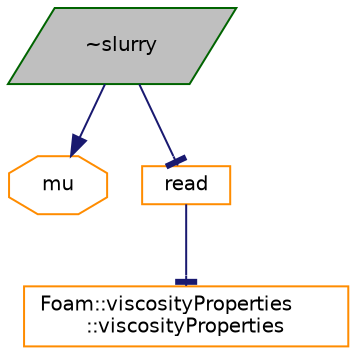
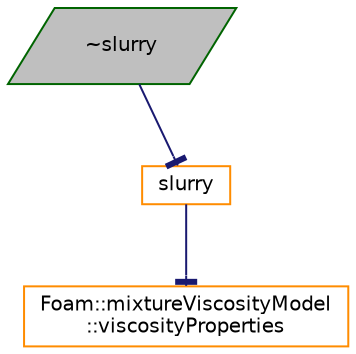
node "mu": removed
node "read": label "read" -> "slurry"
node "Foam::viscosityProperties ::viscosityProperties": label "Foam::viscosityProperties ::viscosityProperties" -> "Foam::mixtureViscosityModel ::viscosityProperties"
